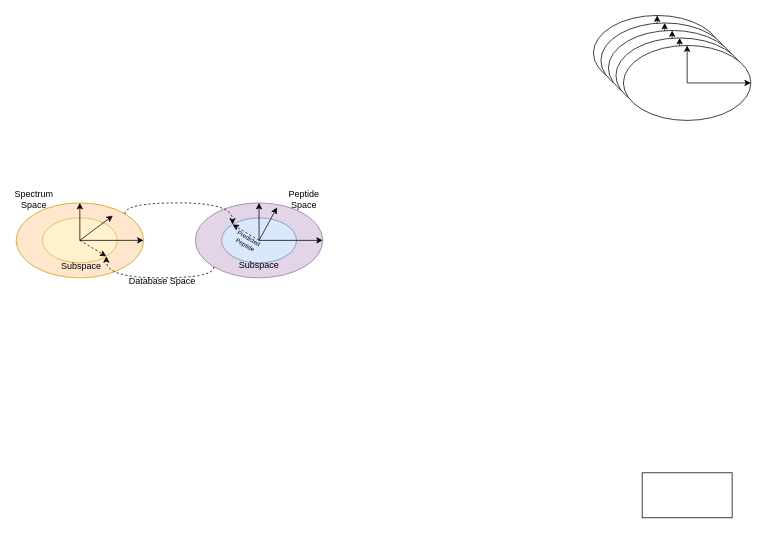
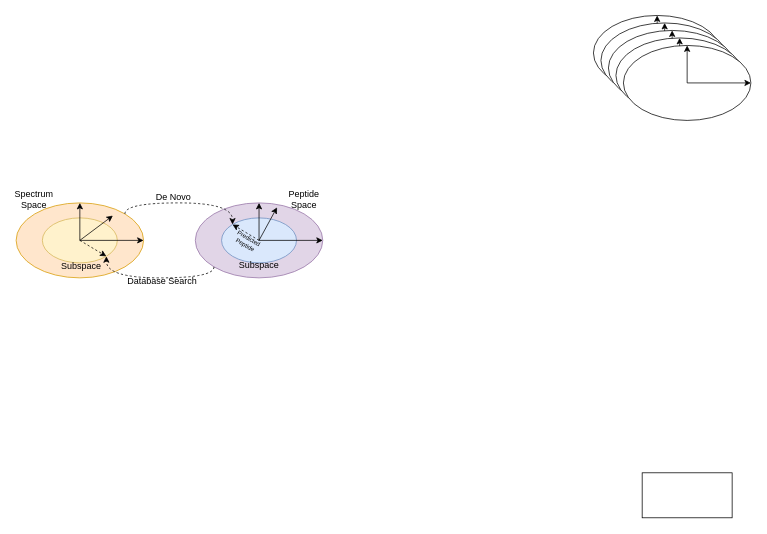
node "De Novo": added
node "Database Space": label "Database Space" -> "Database Search"
